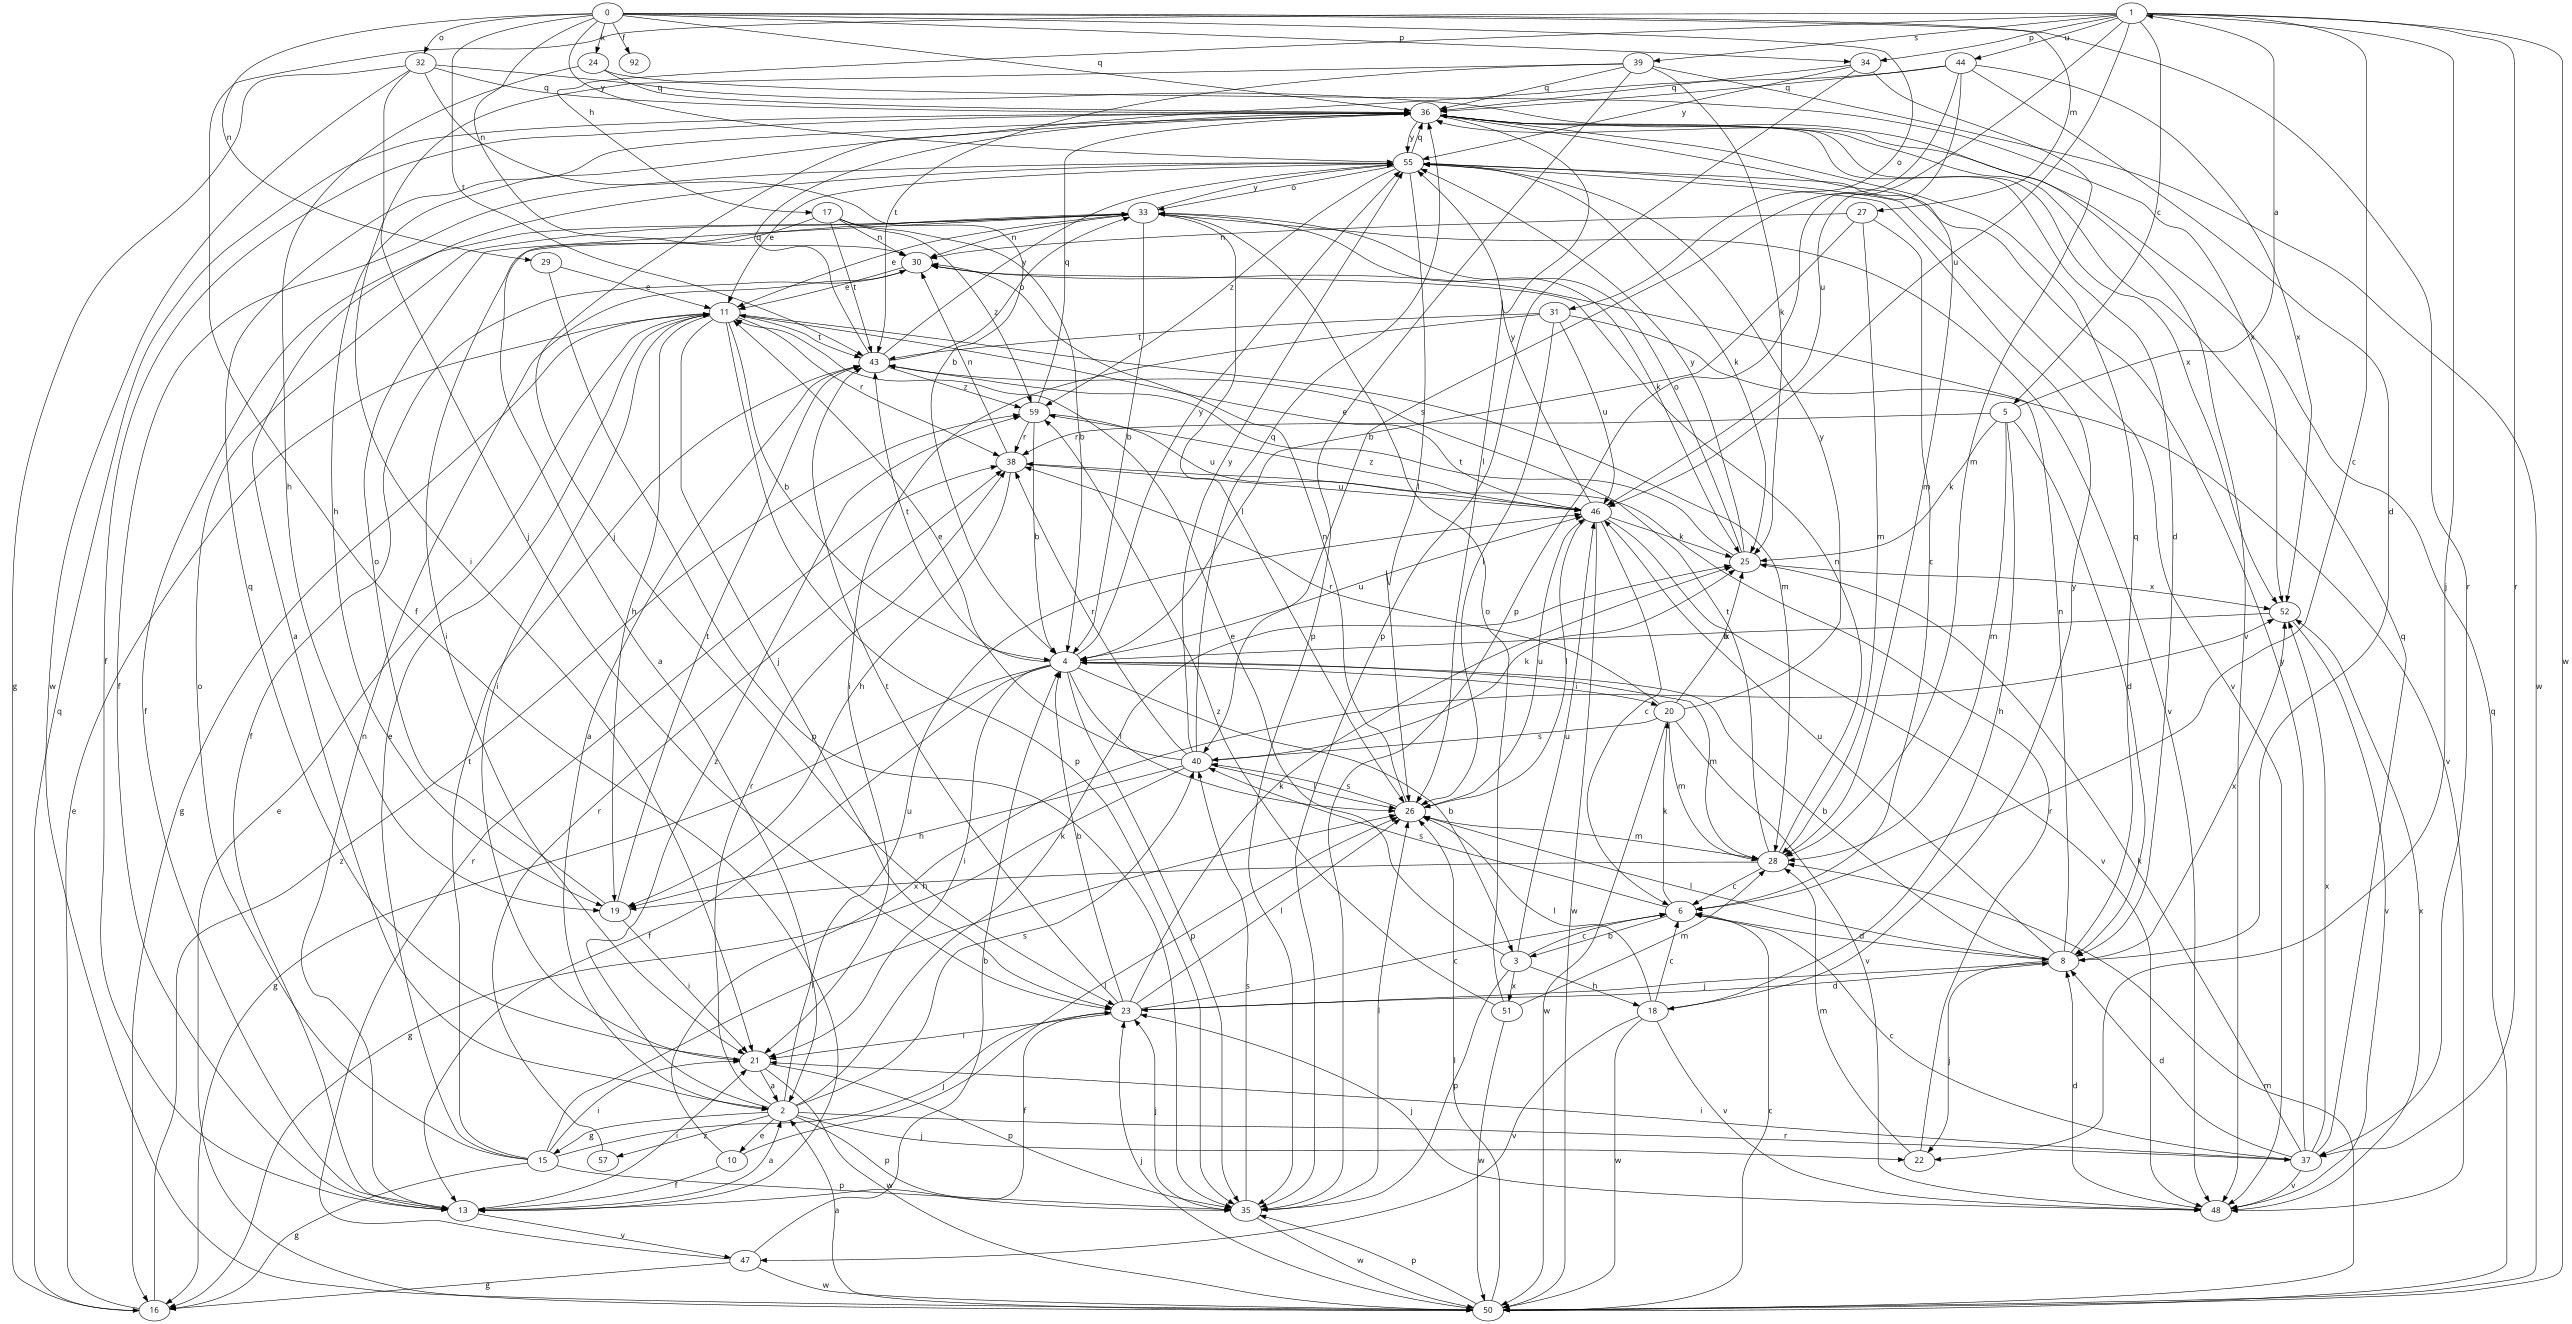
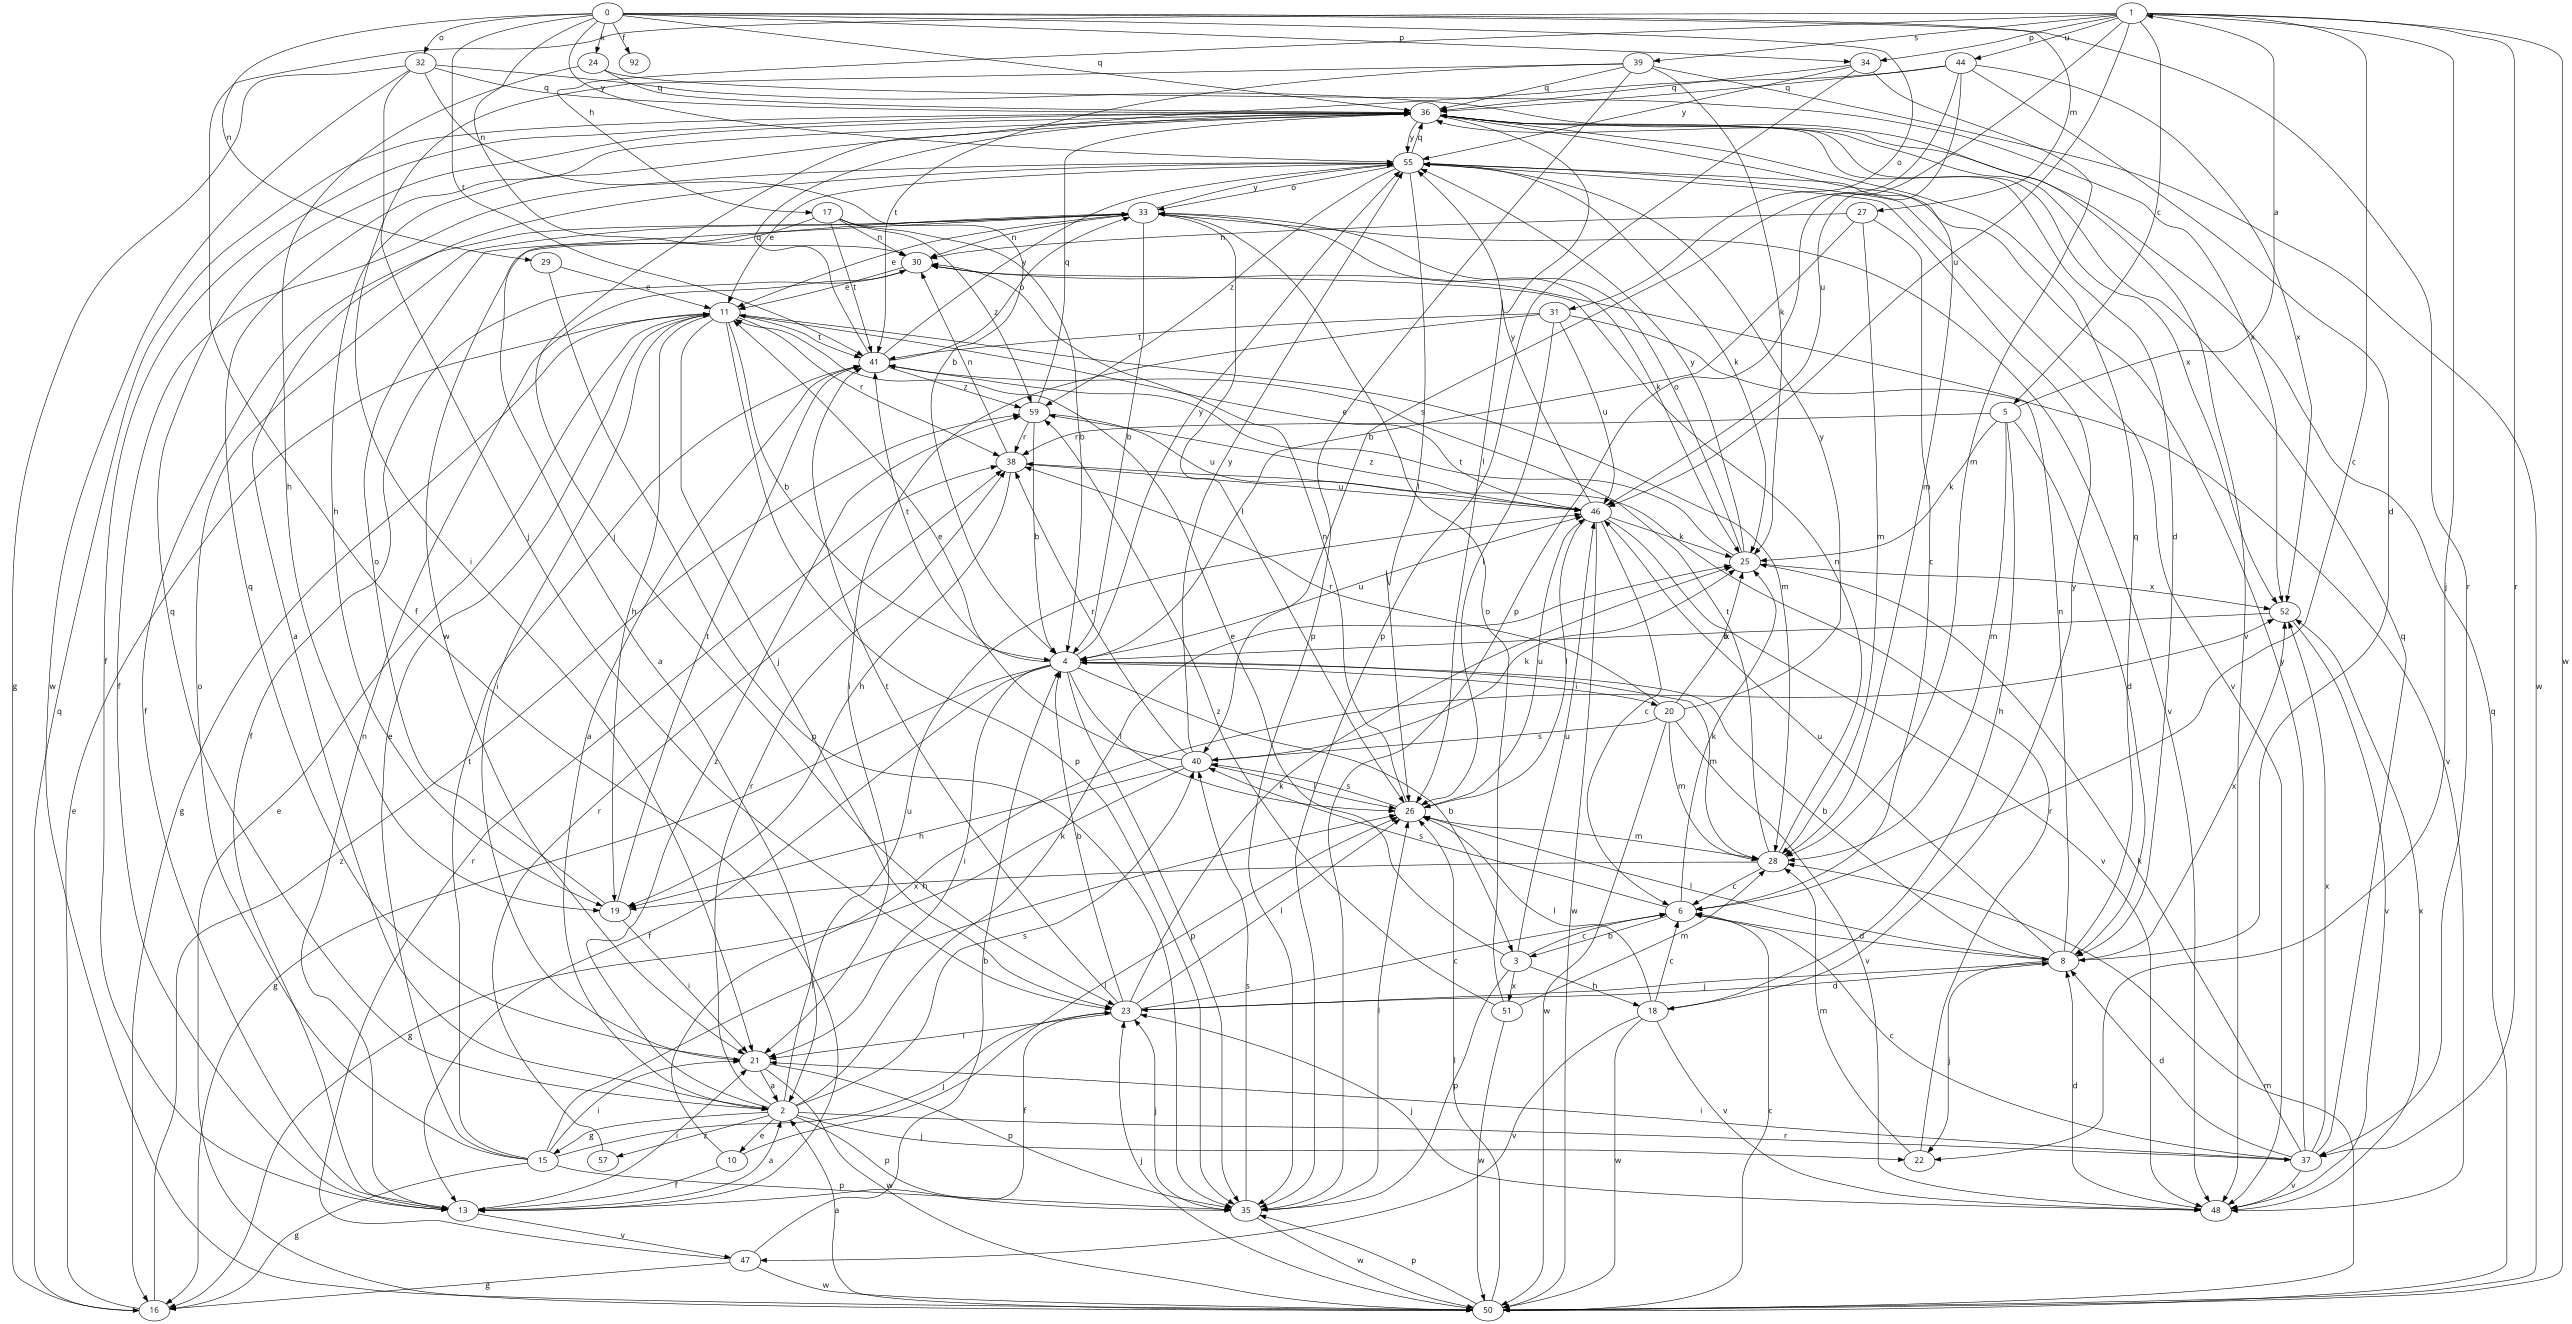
node "43": label "43" -> "41"
edge "40" -> "36": now "2" -> "36"
edge "33" -> "21": label "i" -> "w"
edge "6" -> "20": now "6" -> "25"
